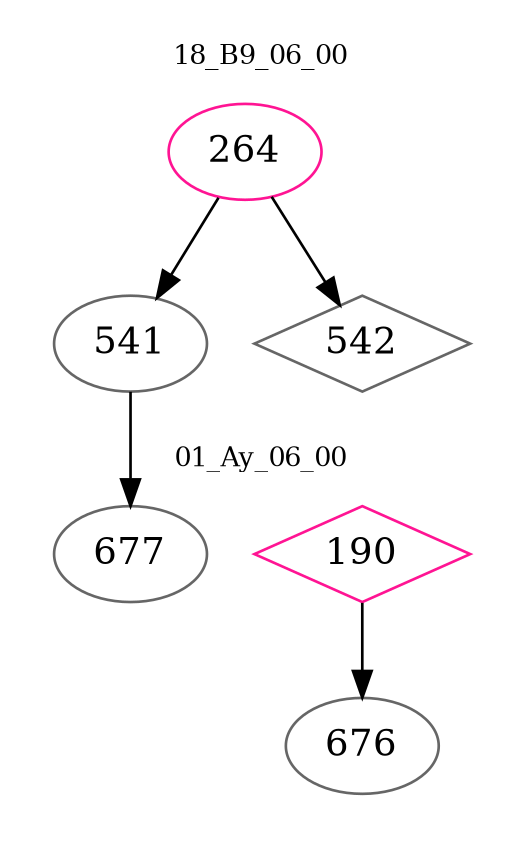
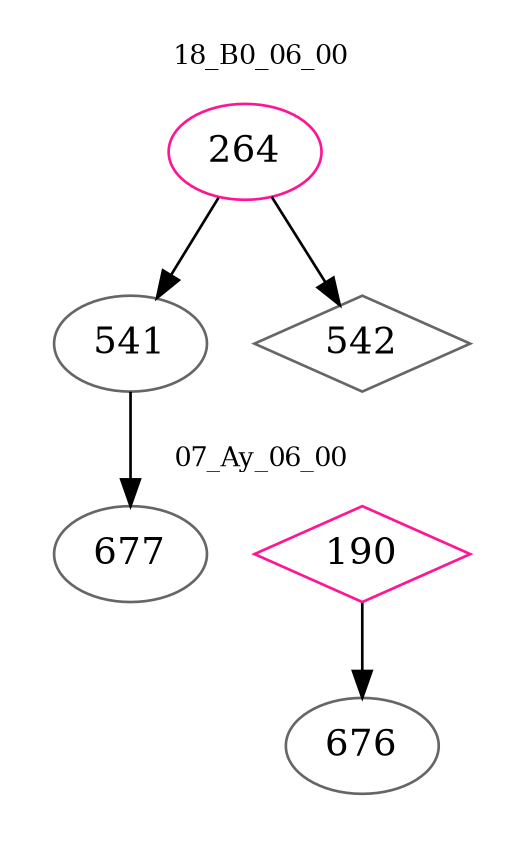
cluster "18_B9_06_00": label "18_B9_06_00" -> "18_B0_06_00"
cluster "01_Ay_06_00": label "01_Ay_06_00" -> "07_Ay_06_00"
